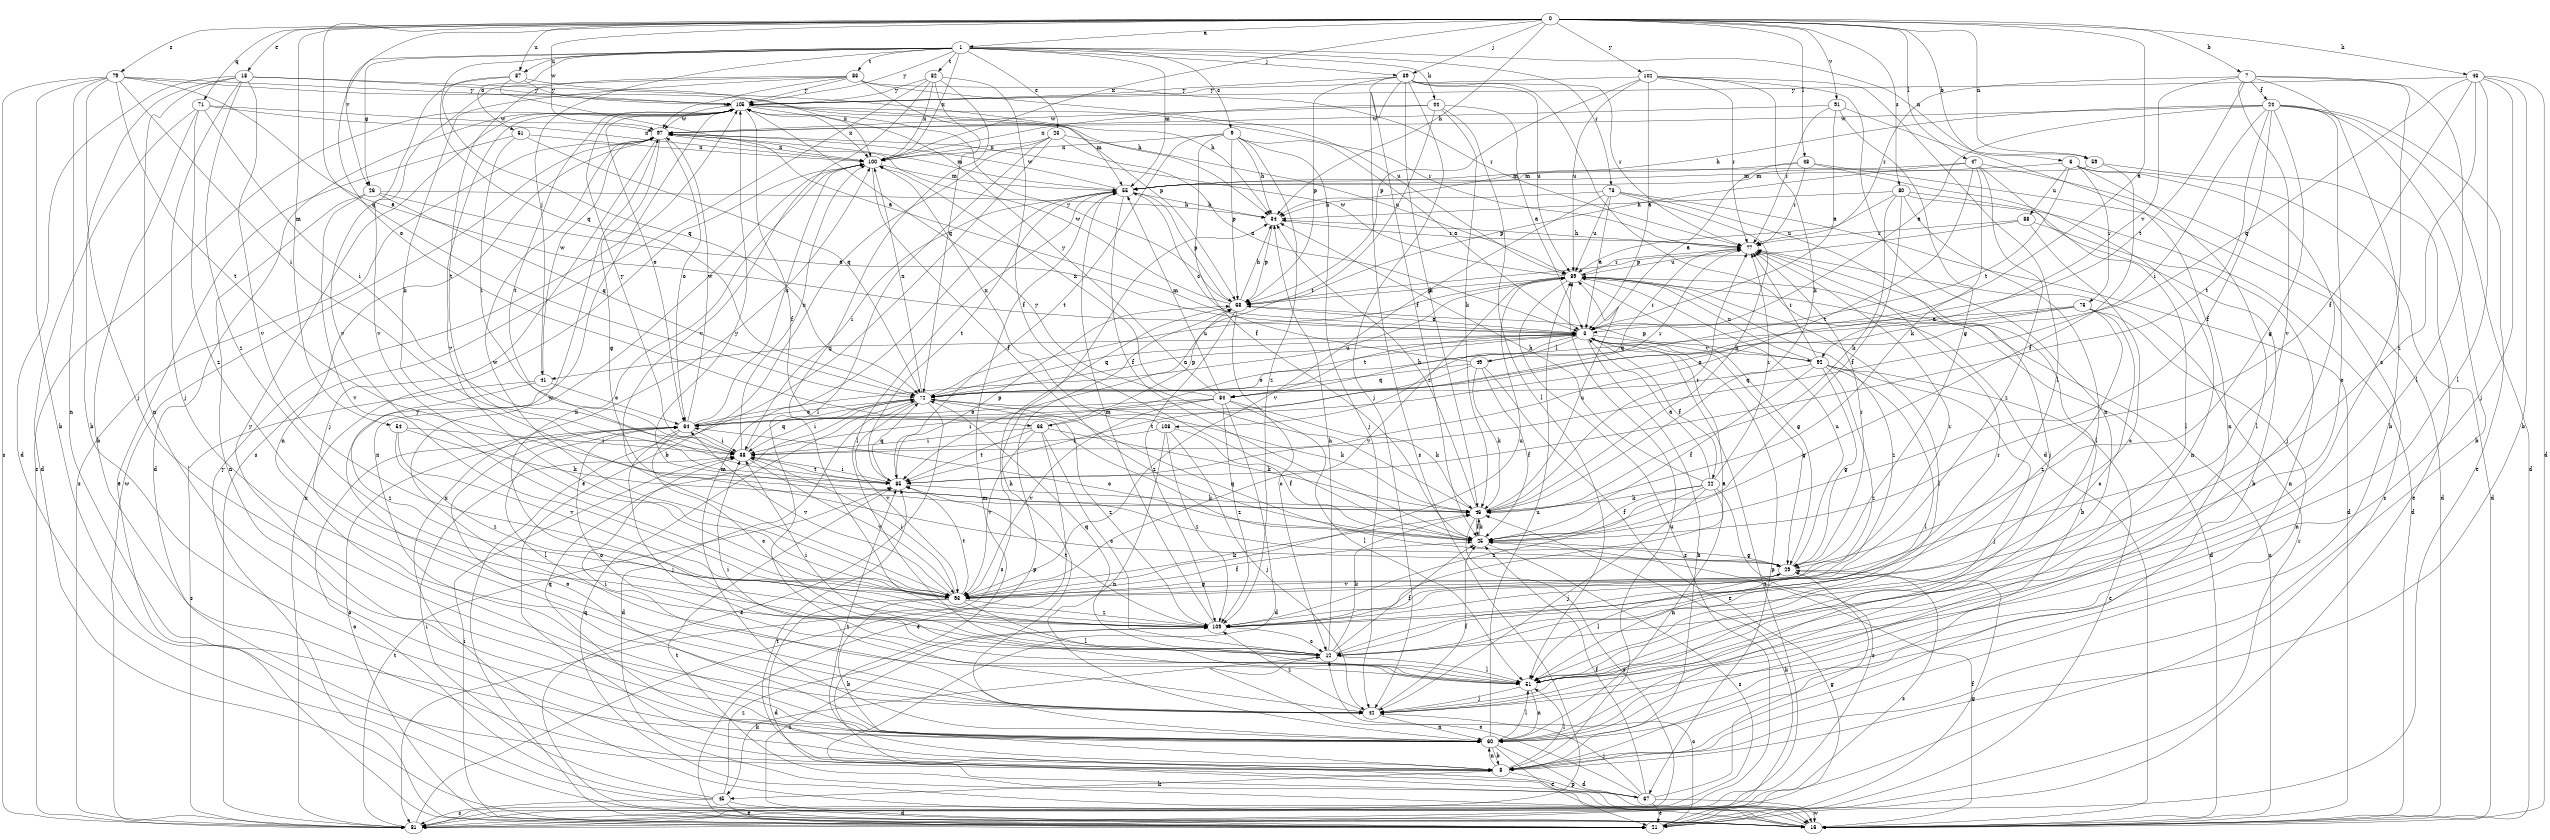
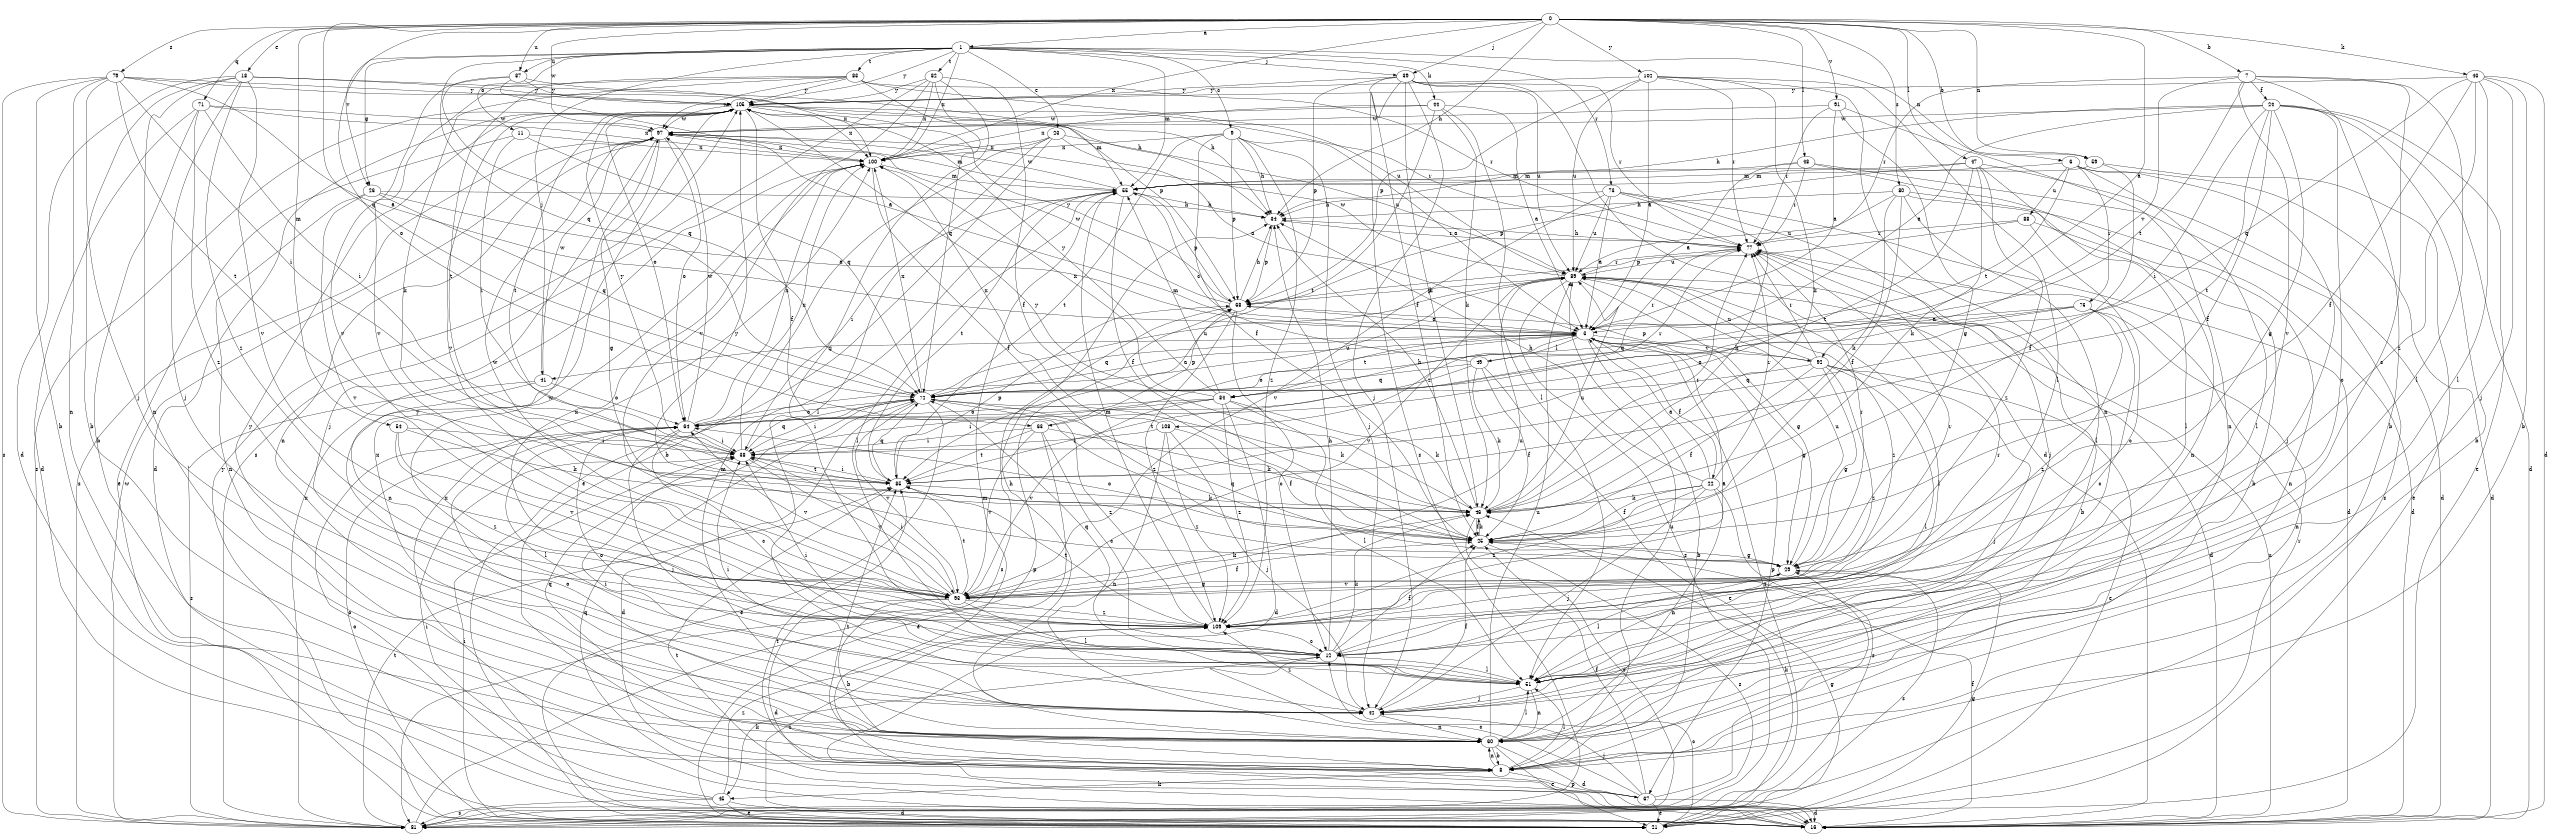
node "61": label "61" -> "11"
edge "41" -> "109": label "z" -> "n"
edge "67" -> "16": label "w" -> "d"
